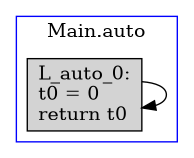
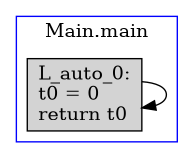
cluster "Main.auto": label "Main.auto" -> "Main.main"
